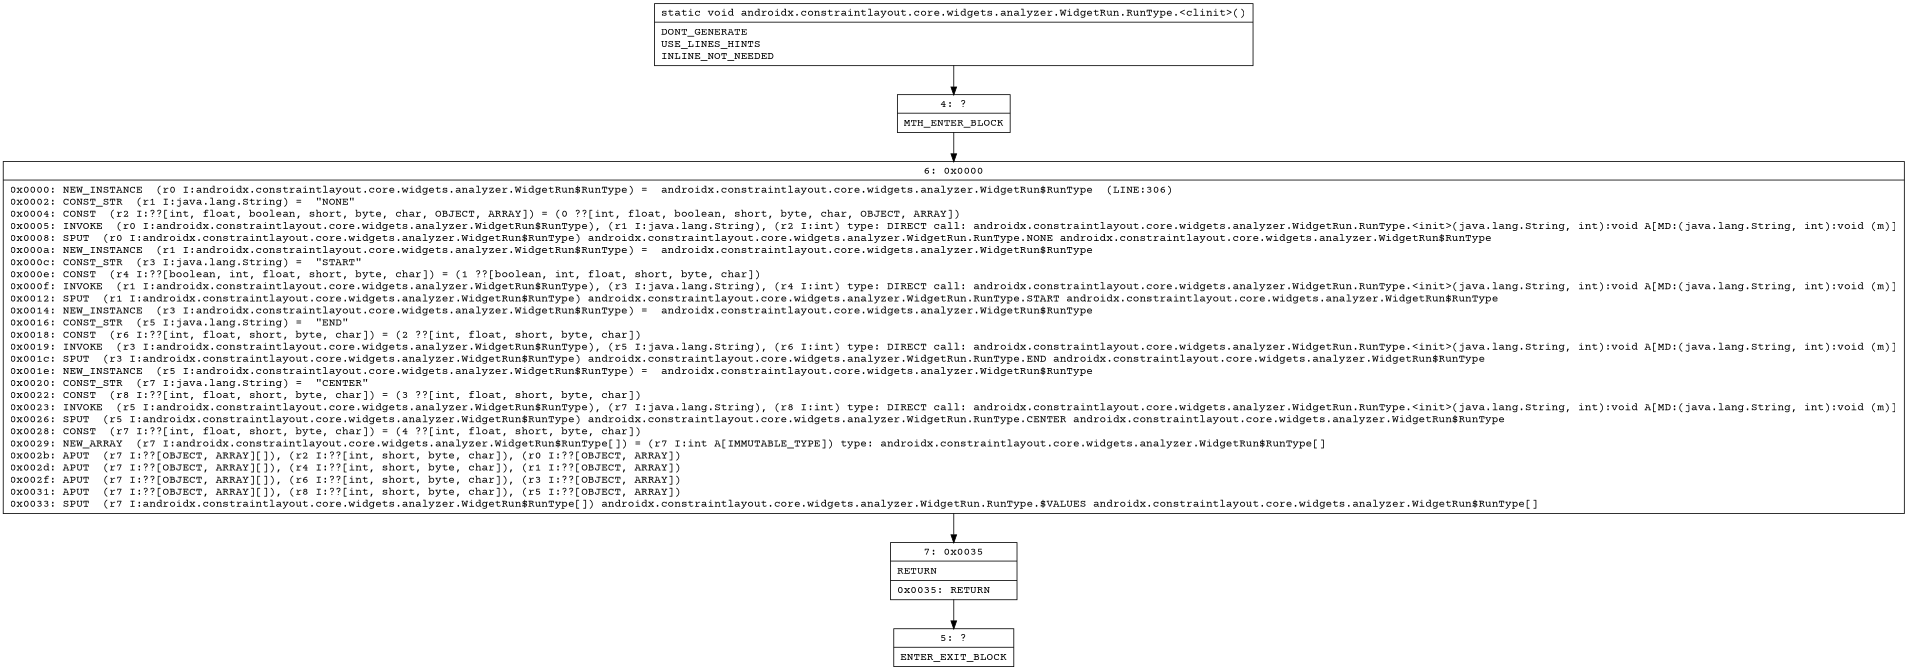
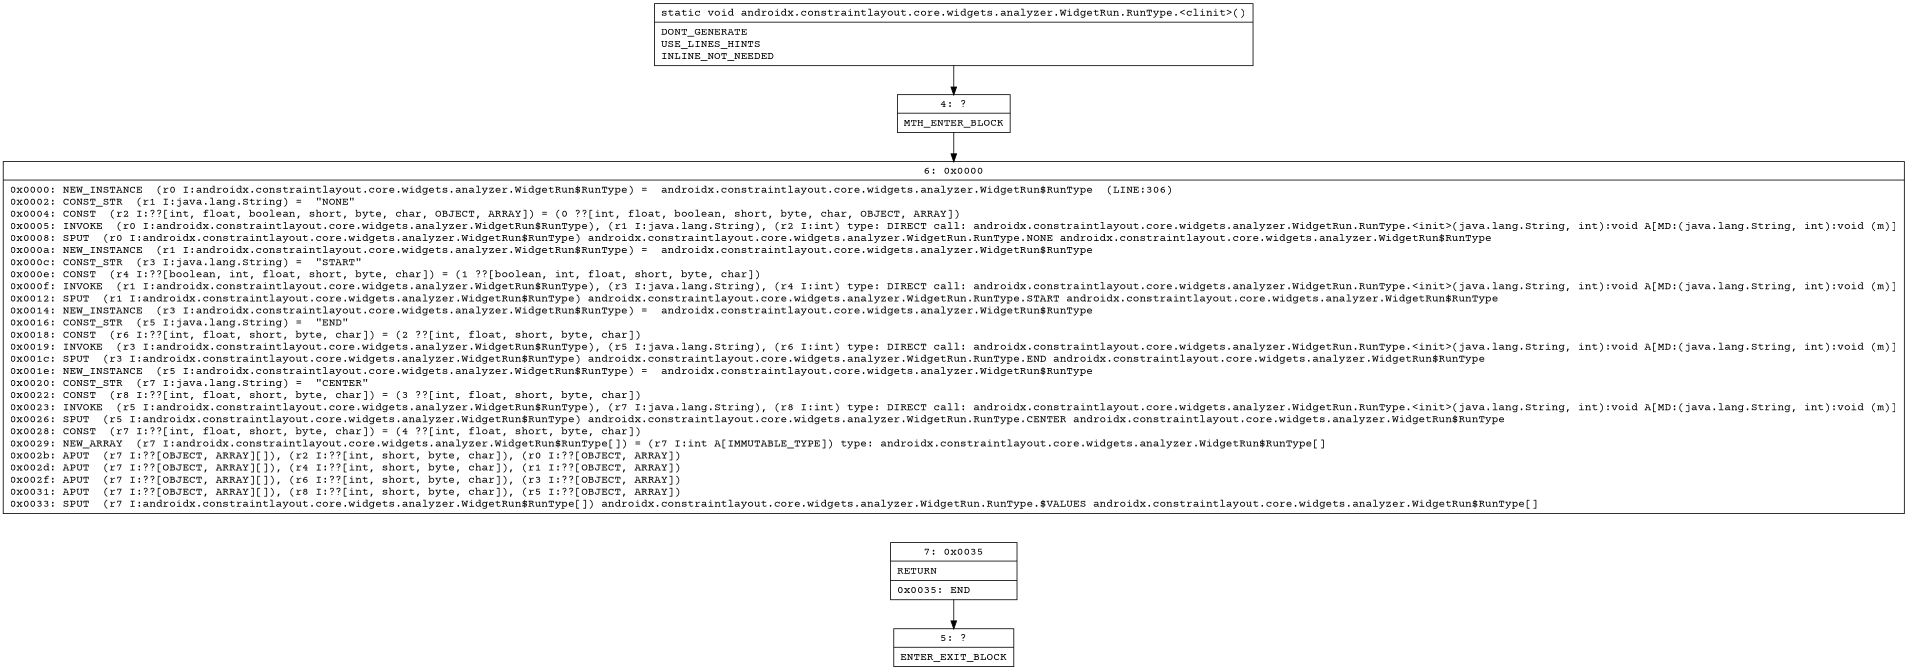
edge "6: 0x0000" -> "7: 0x0035": removed
node "7: 0x0035": text "0x0035: RETURN" -> "0x0035: END"
